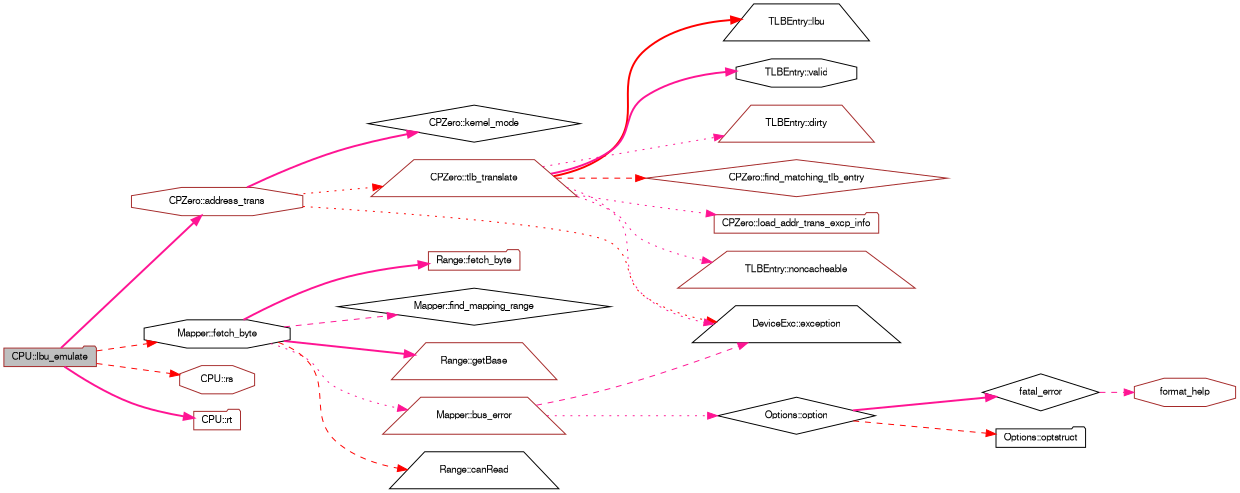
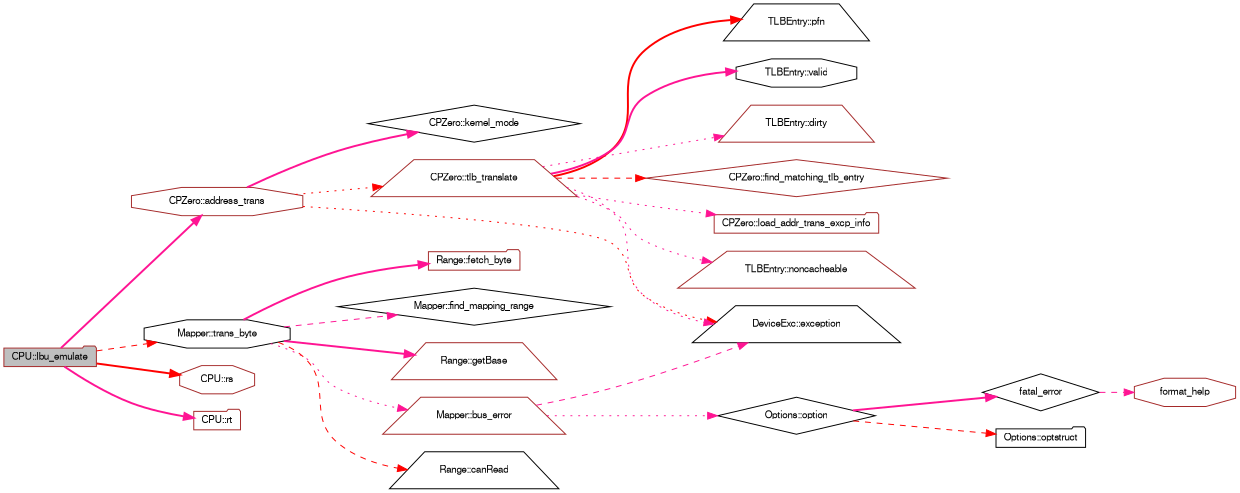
node "TLBEntry::lbu": label "TLBEntry::lbu" -> "TLBEntry::pfn"
node "Mapper::fetch_byte": label "Mapper::fetch_byte" -> "Mapper::trans_byte"
edge "CPU::lbu_emulate" -> "CPU::rs": style dashed -> bold
